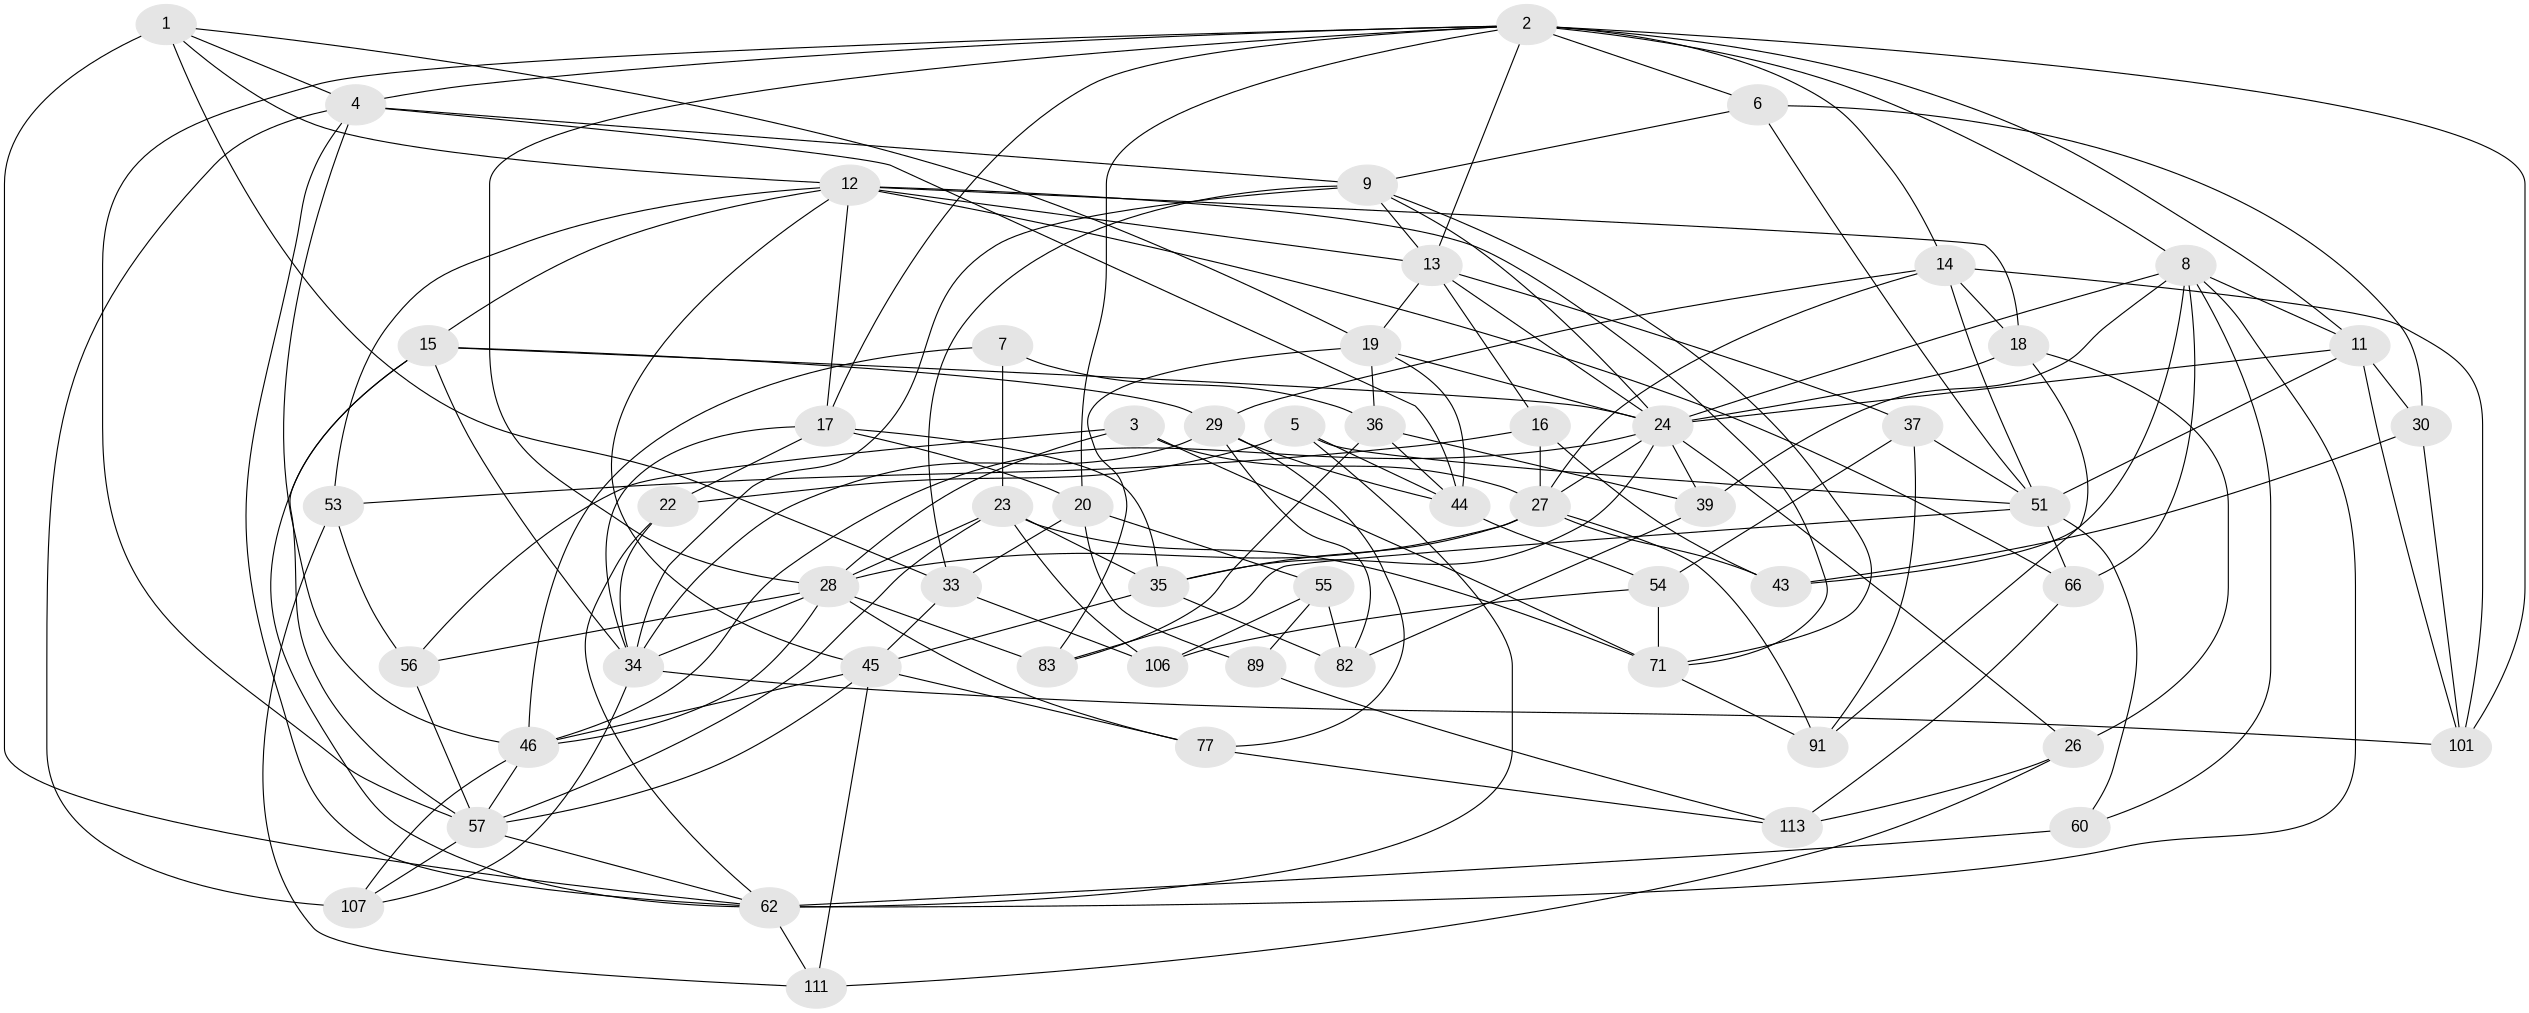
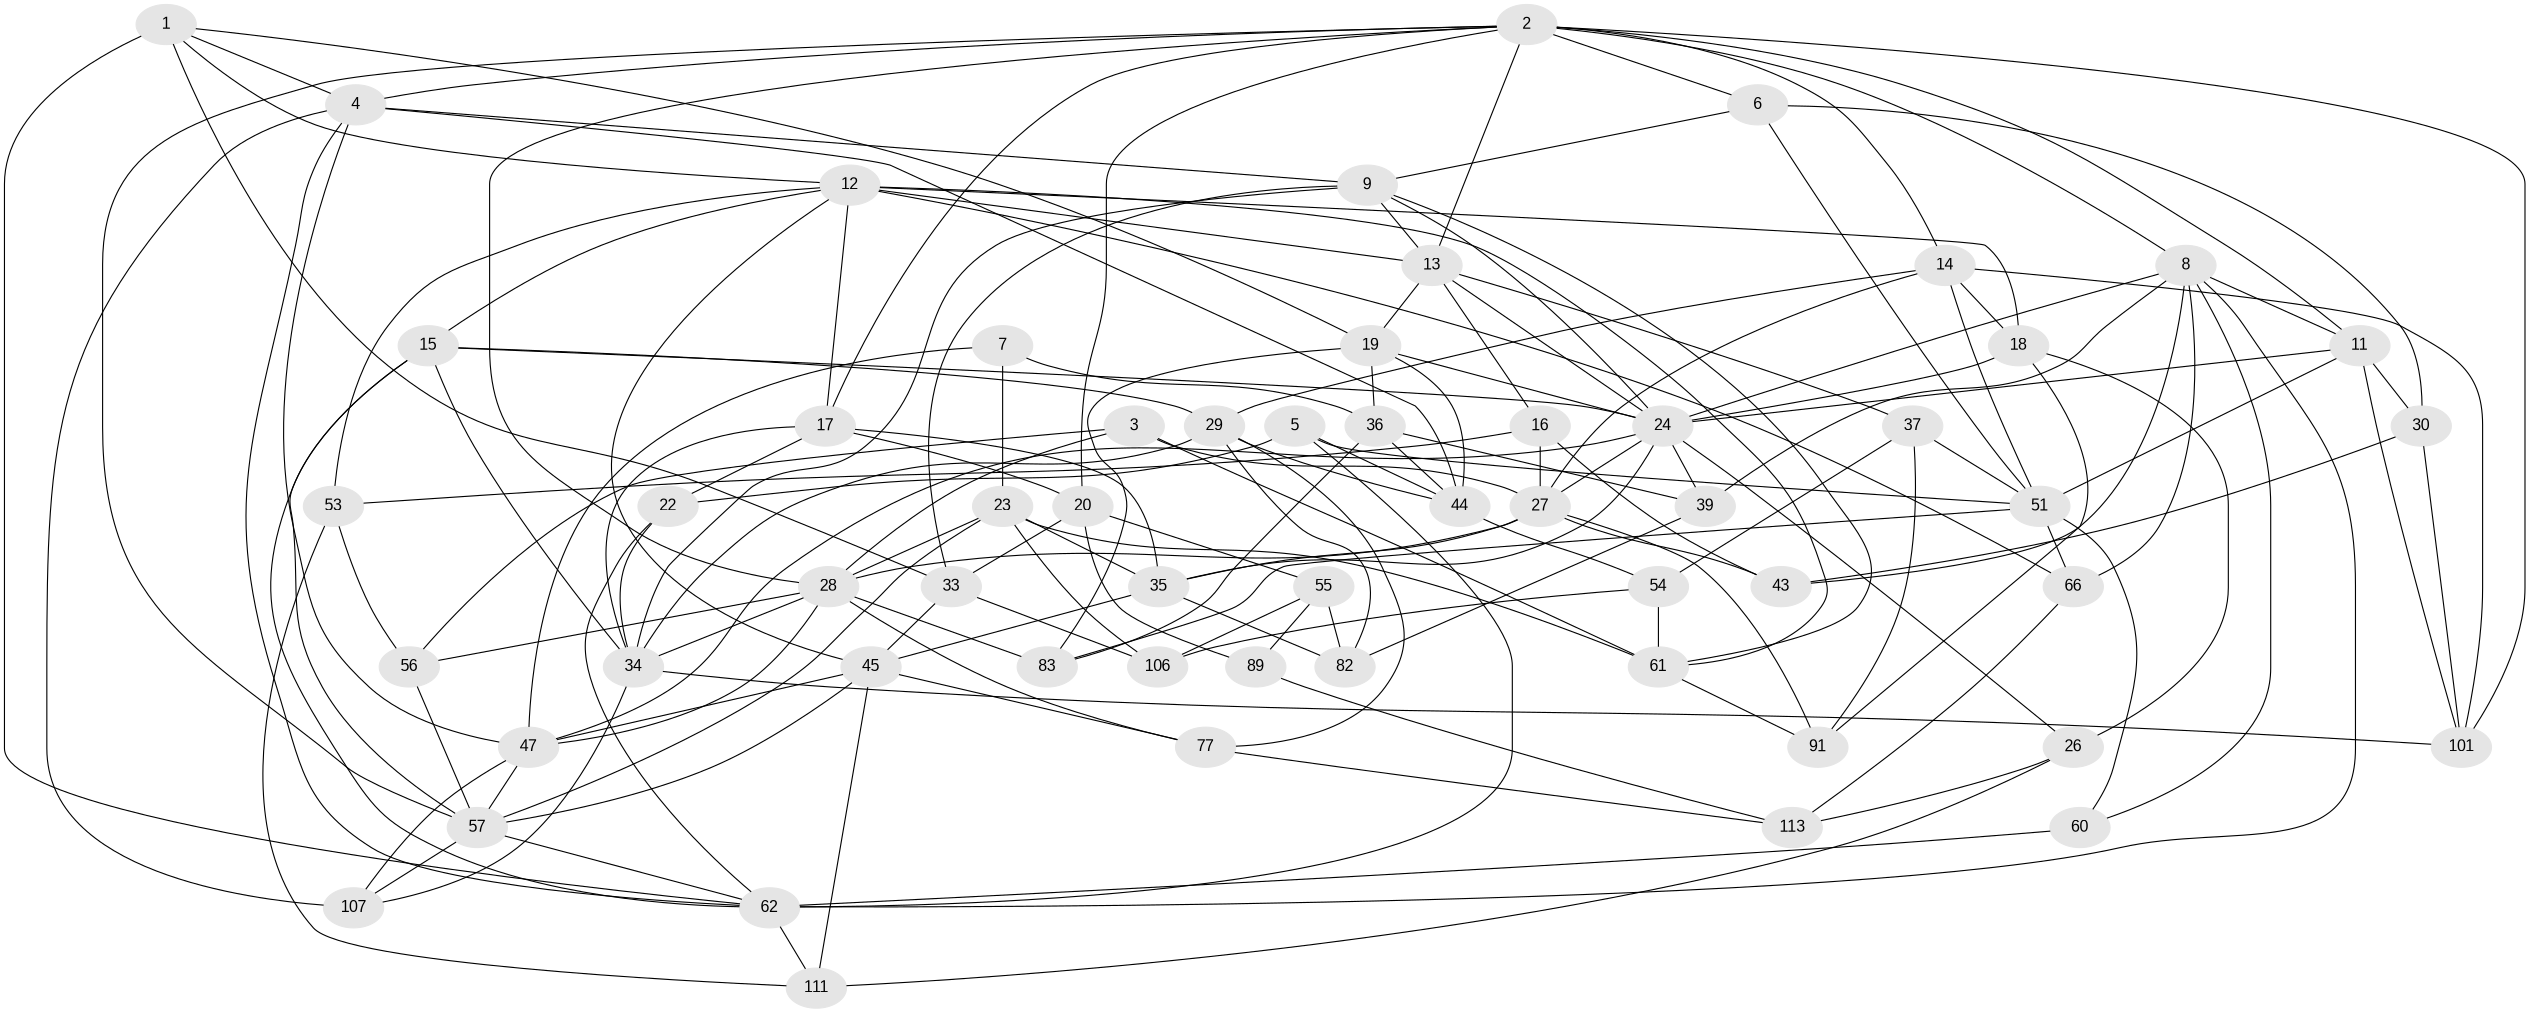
node "71": label "71" -> "61"
node "46": label "46" -> "47"
